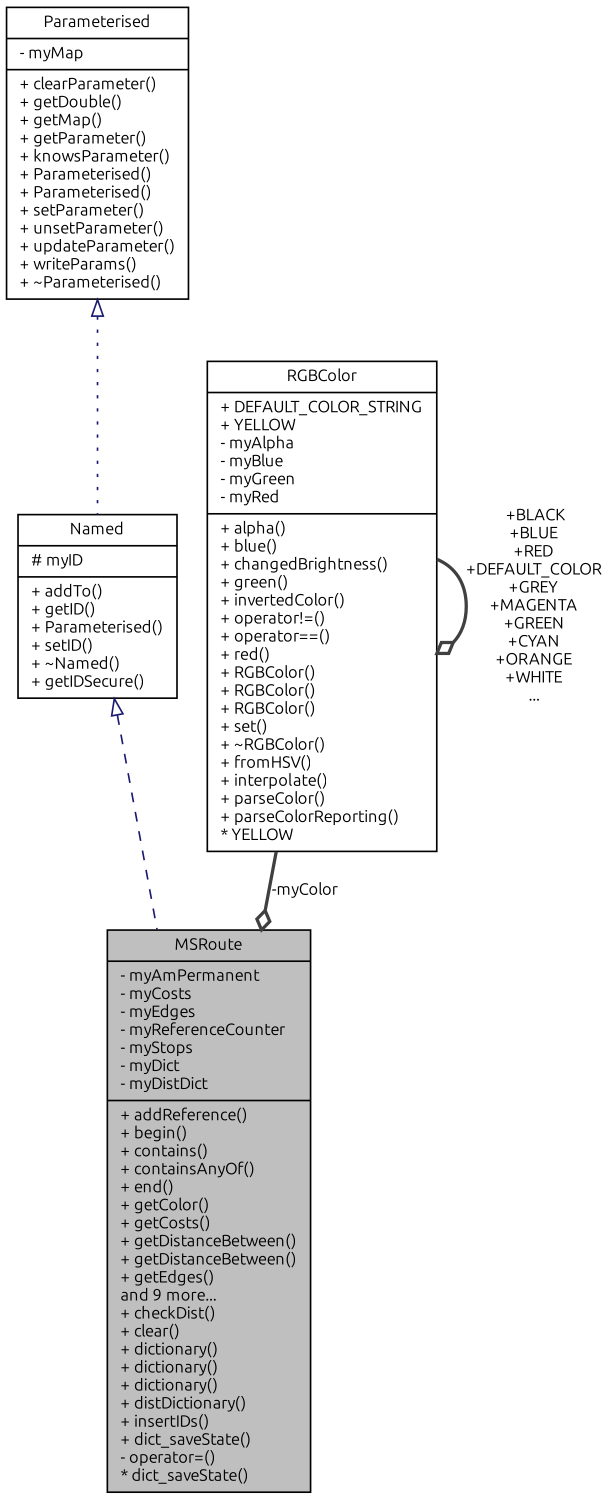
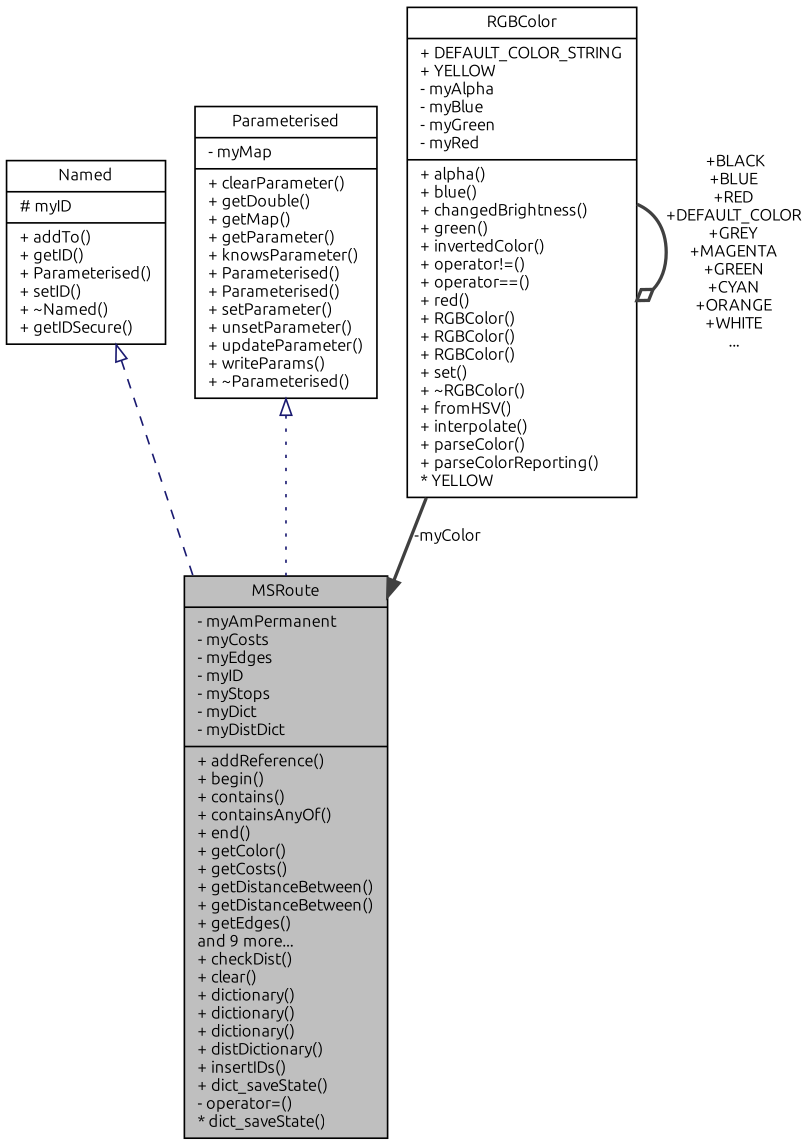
edge "Named" -> "Parameterised": now "MSRoute" -> "Parameterised"
edge "RGBColor" -> "MSRoute": arrowhead odiamond -> normal
node "MSRoute": text "- myReferenceCounter" -> "- myID"
